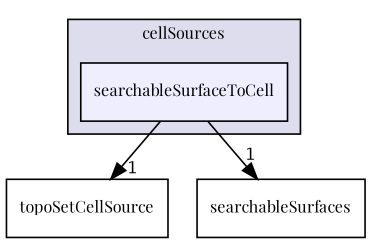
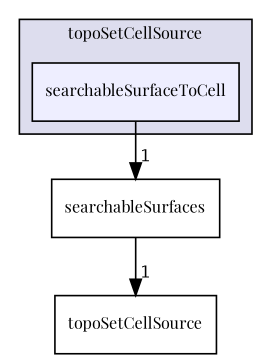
cluster "cellSources": label "cellSources" -> "topoSetCellSource"
edge "searchableSurfaceToCell" -> "topoSetCellSource": now "searchableSurfaces" -> "topoSetCellSource"
